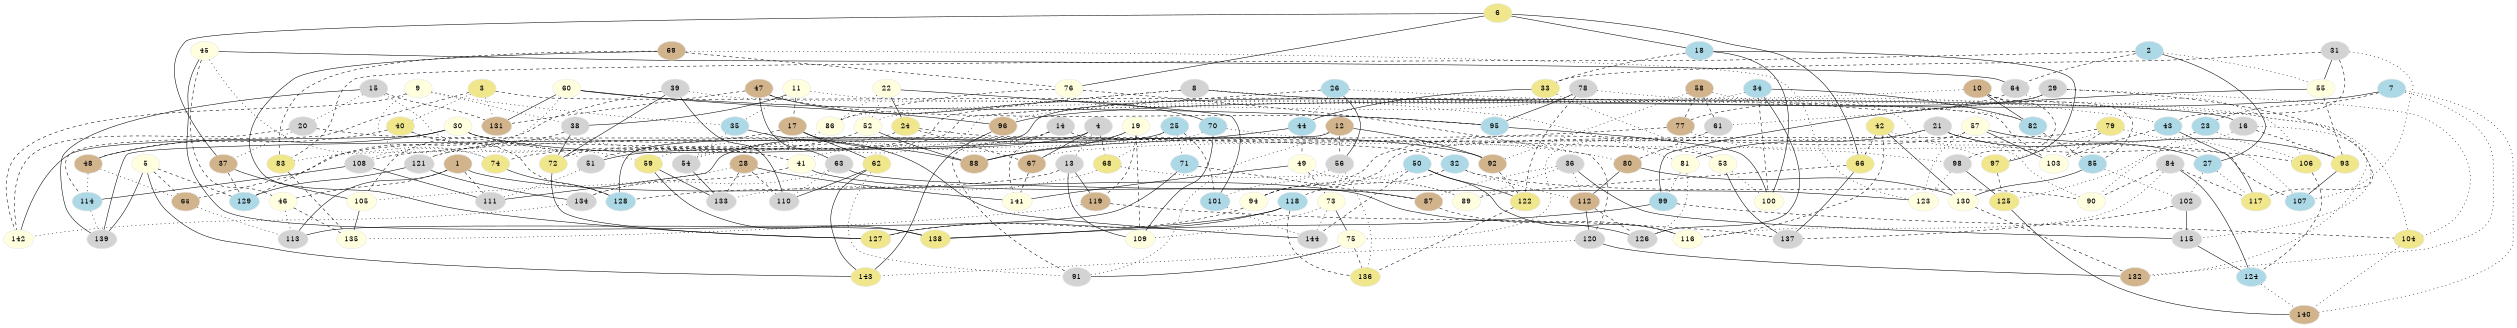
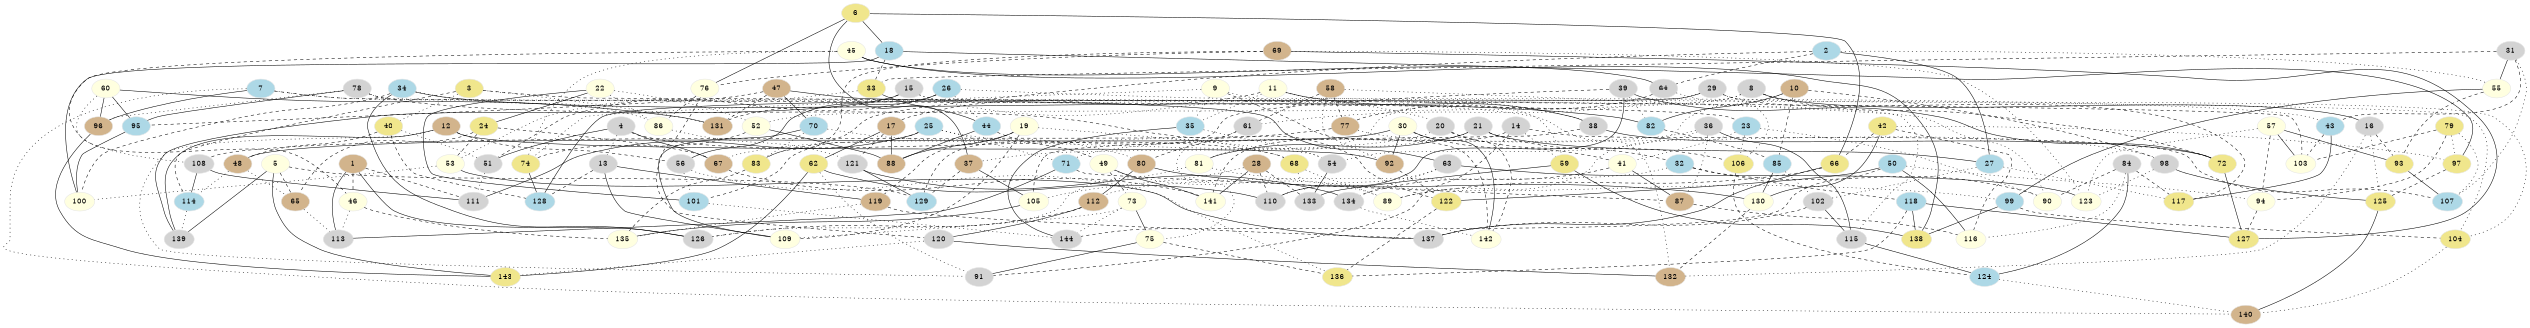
edge "36" -- "112": now "36" -- "71"
